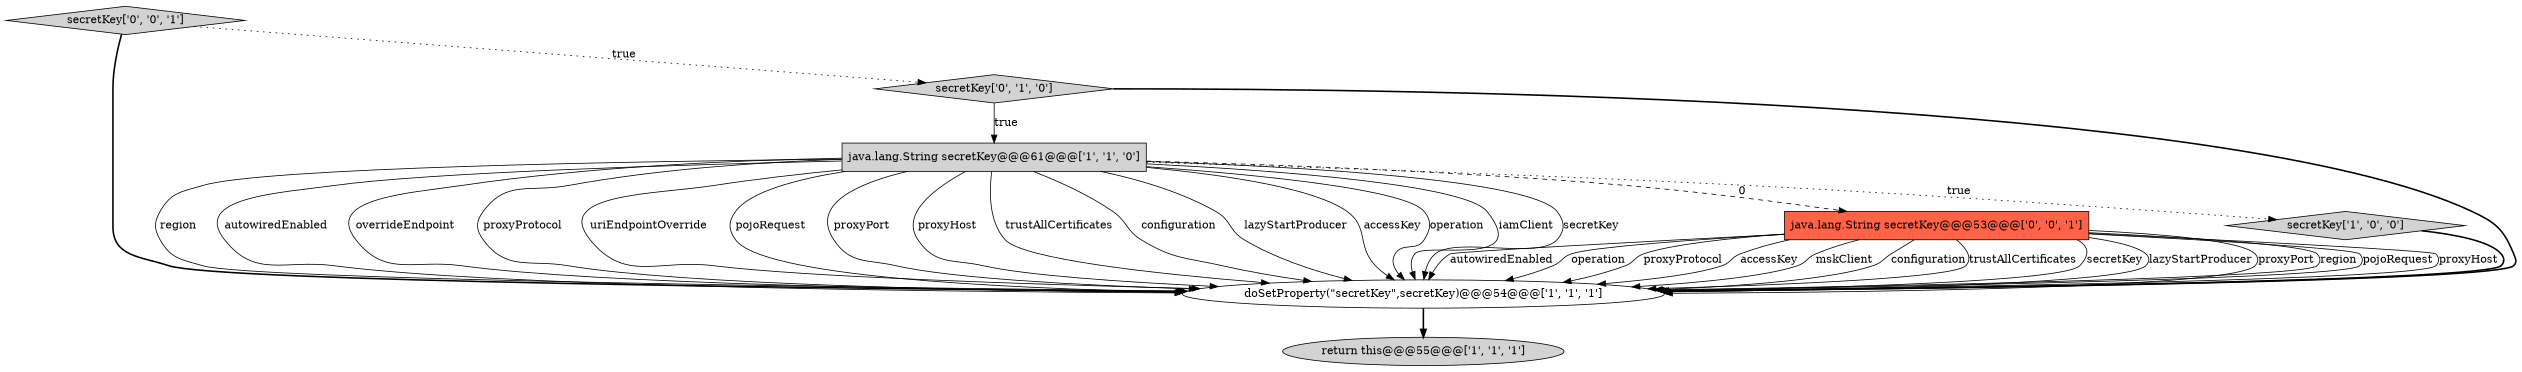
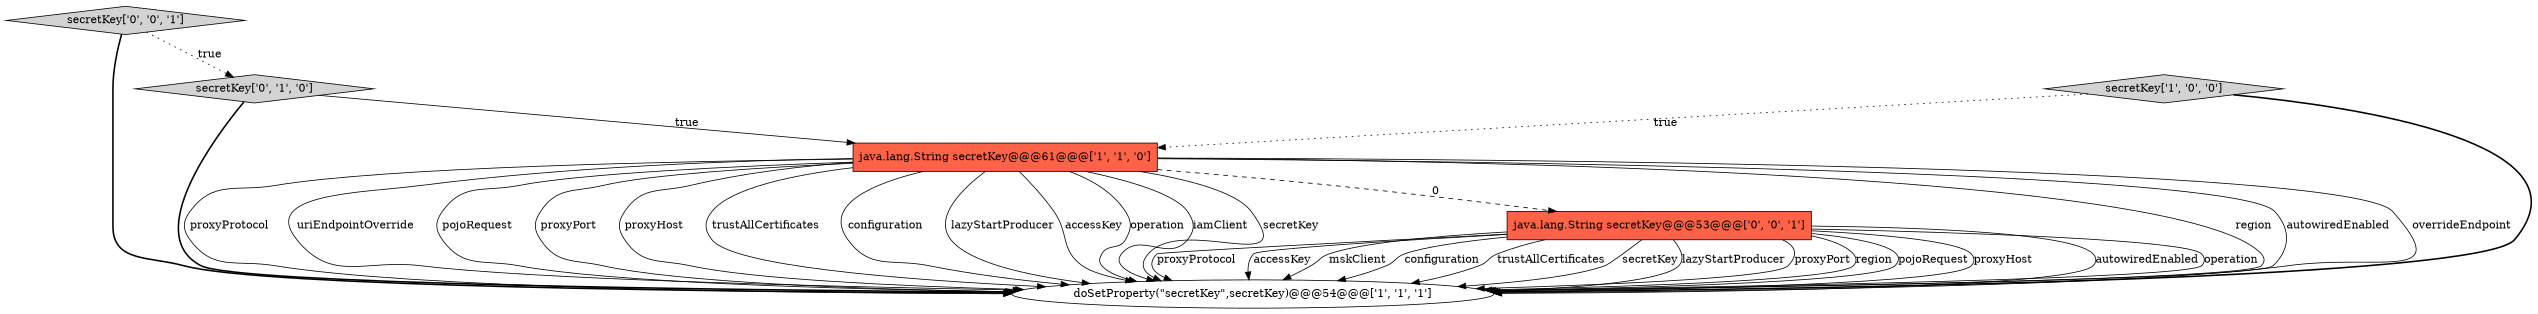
node "java.lang.String secretKey@@@61@@@['1', '1', '0']": fillcolor lightgray -> tomato
edge "java.lang.String secretKey@@@61@@@['1', '1', '0']" -> "secretKey['1', '0', '0']": reversed
node "return this@@@55@@@['1', '1', '1']": removed
